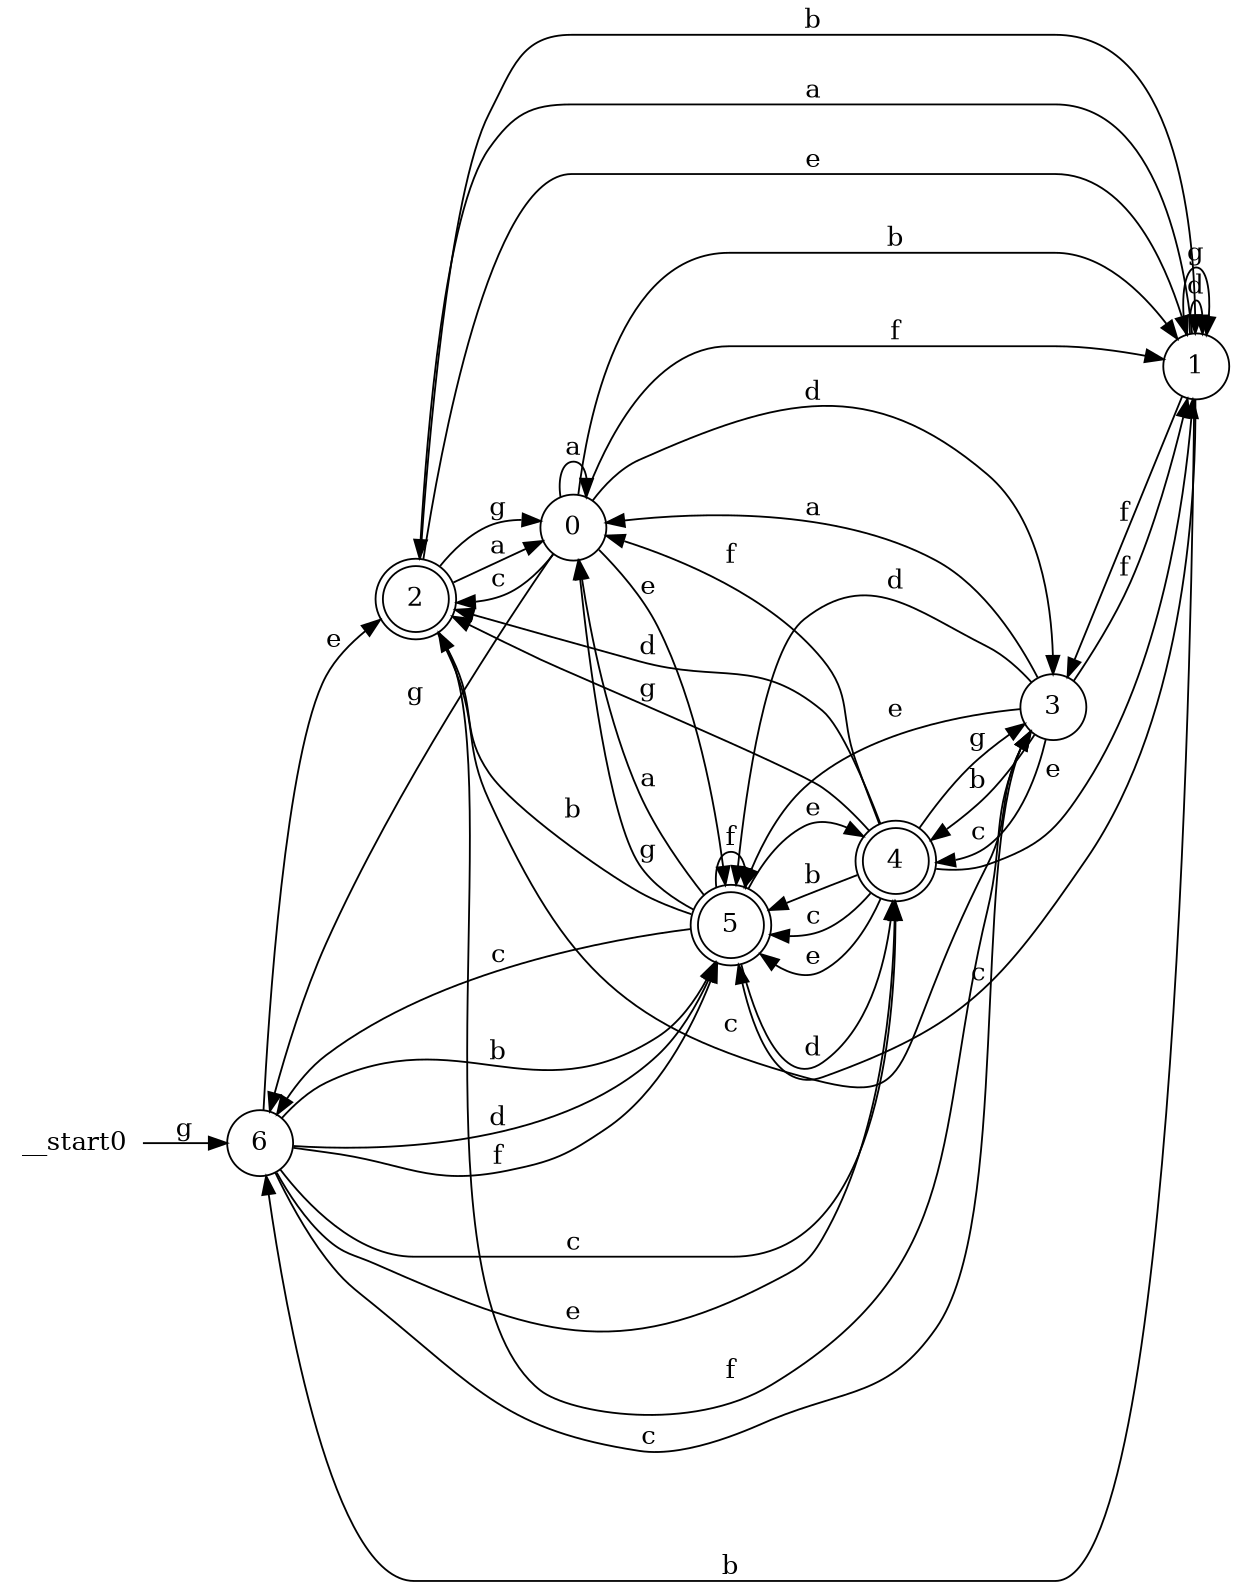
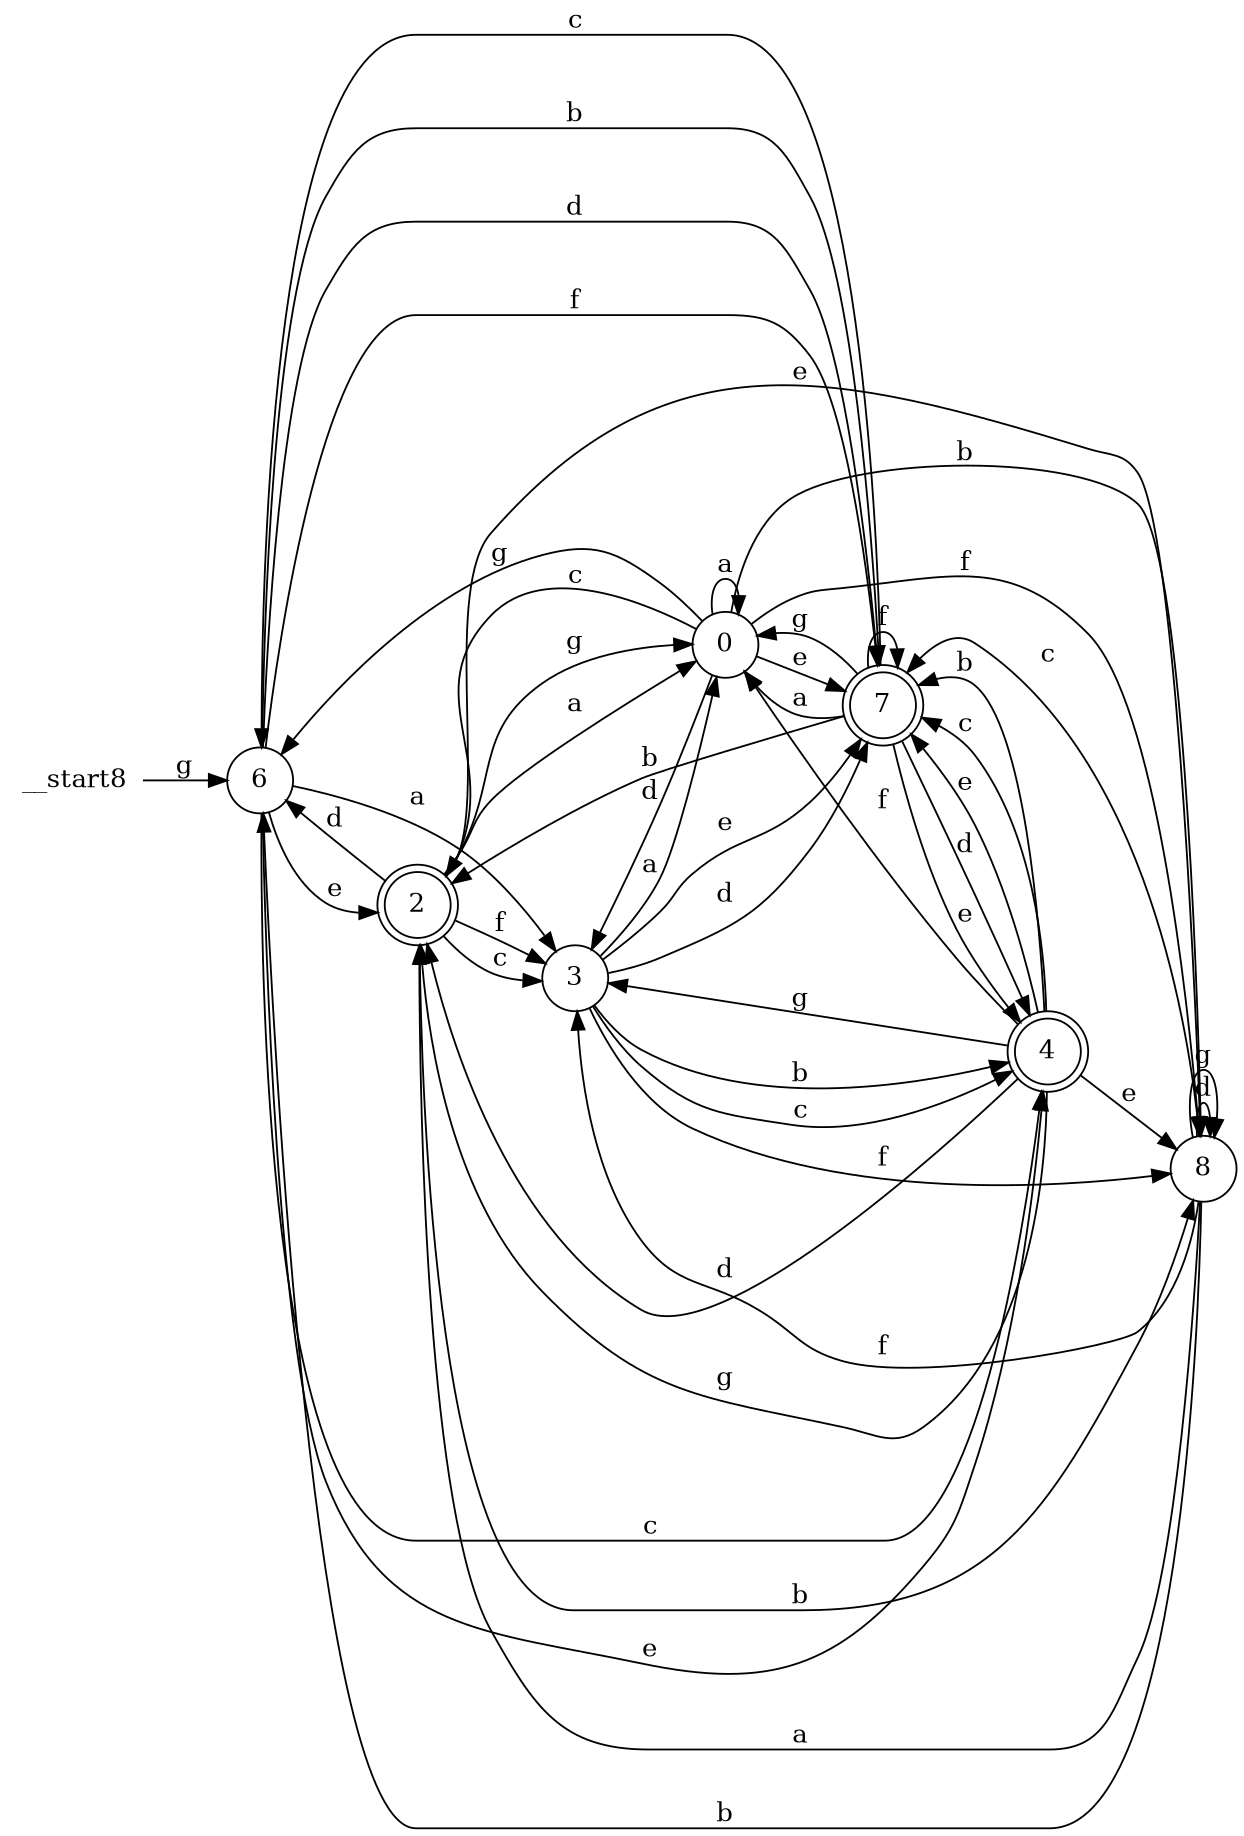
node "1": label "1" -> "8"
edge "2" -> "6": added, label "d"
node "5": label "5" -> "7"
node "__start0": label "__start0" -> "__start8"
edge "6" -> "3": label "c" -> "a"
